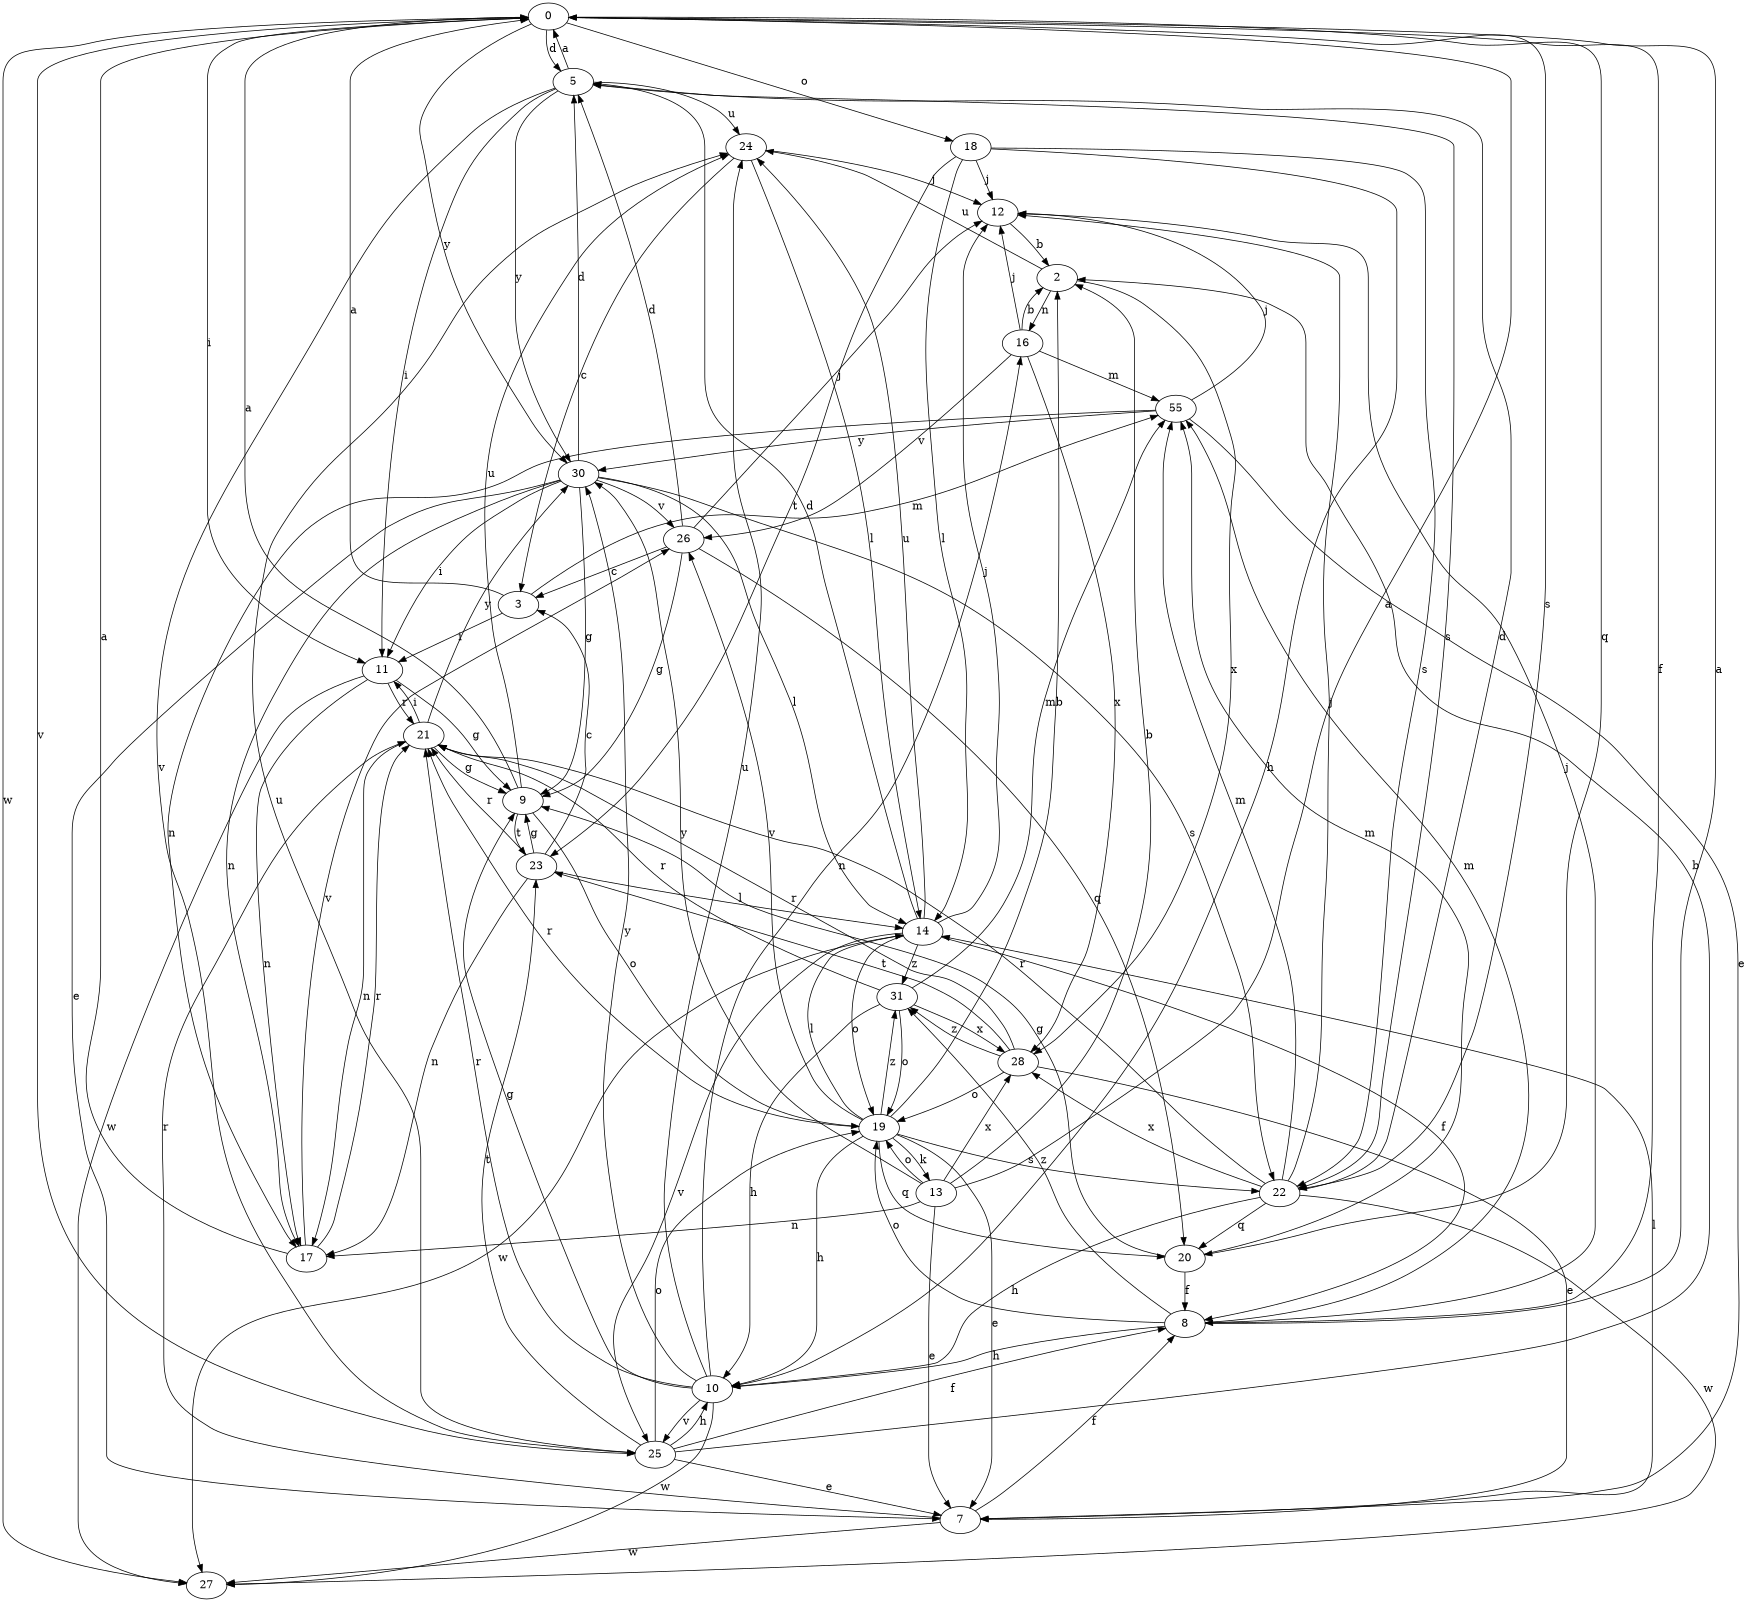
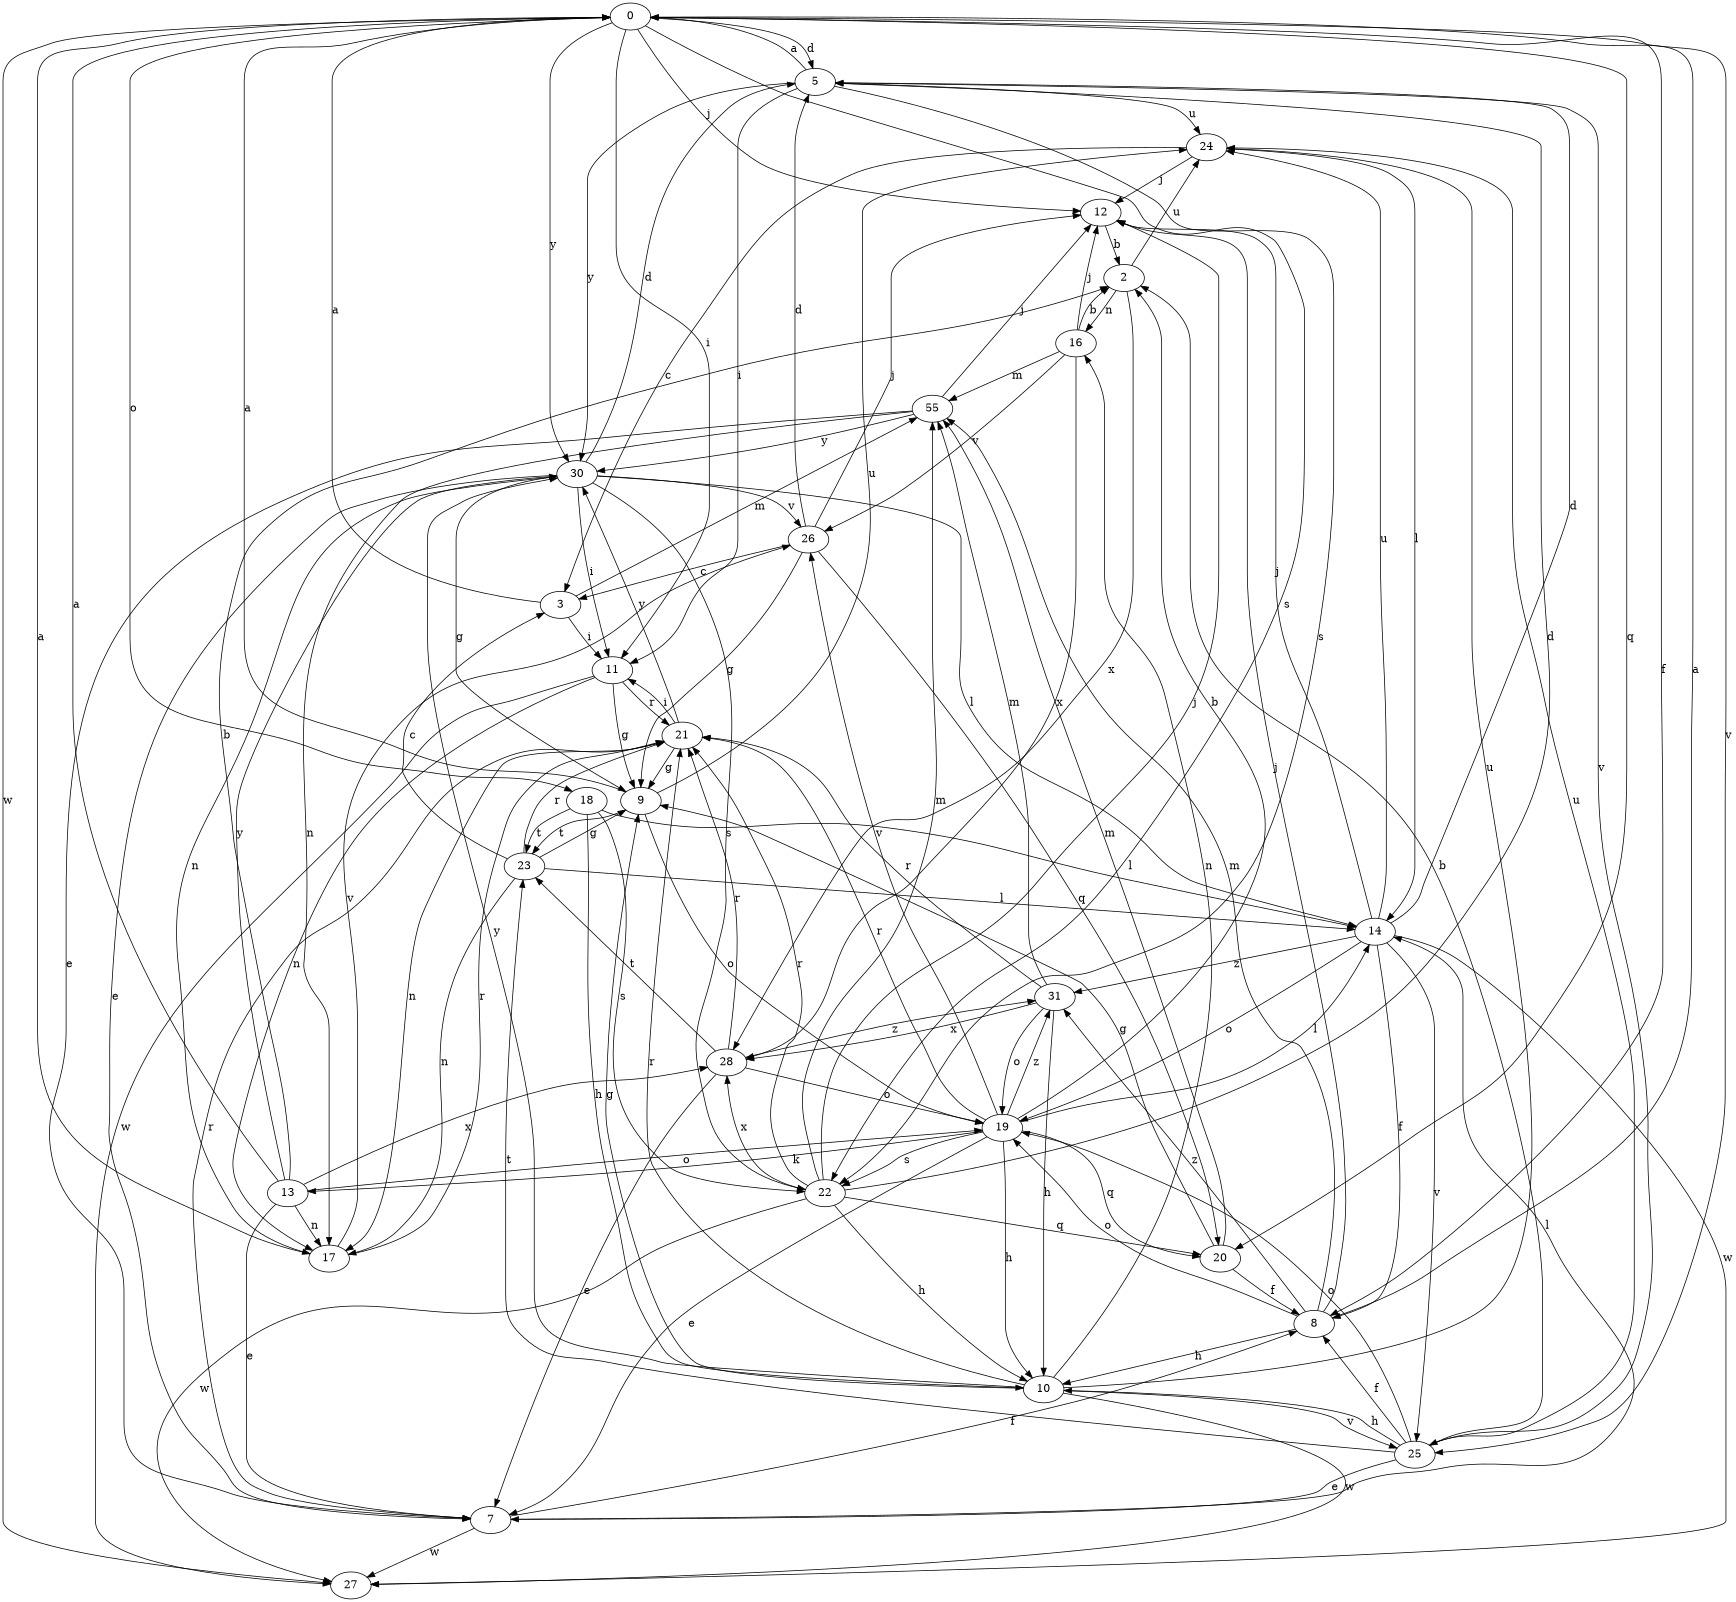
edge "18" -> "12": now "0" -> "12"
